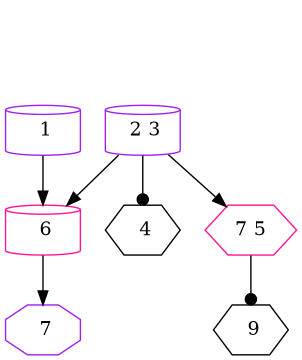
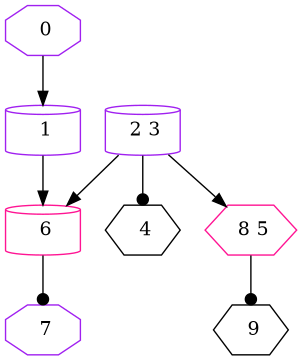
node "0": added
node "7 5": label "7 5" -> "8 5"
edge "6" -> "7": arrowhead normal -> dot
